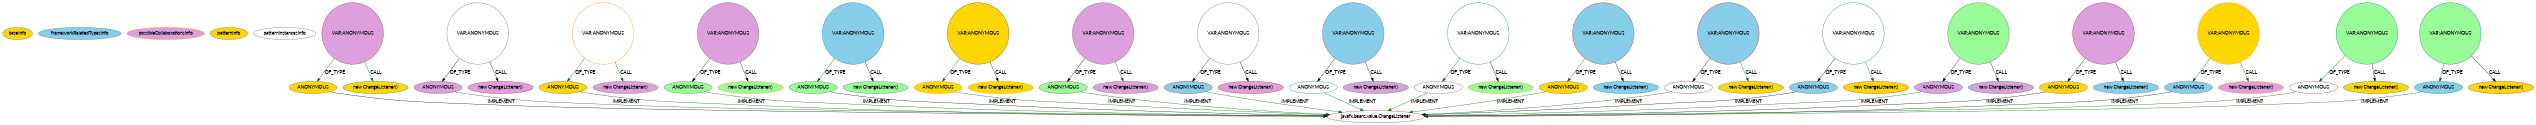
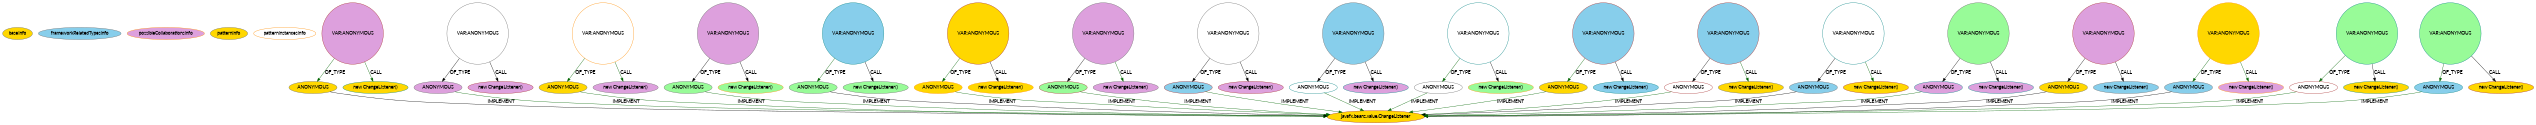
node "patternInstancesInfo": color gray40 -> darkorange
node "javafx.beans.value.ChangeListener": fillcolor white -> gold
